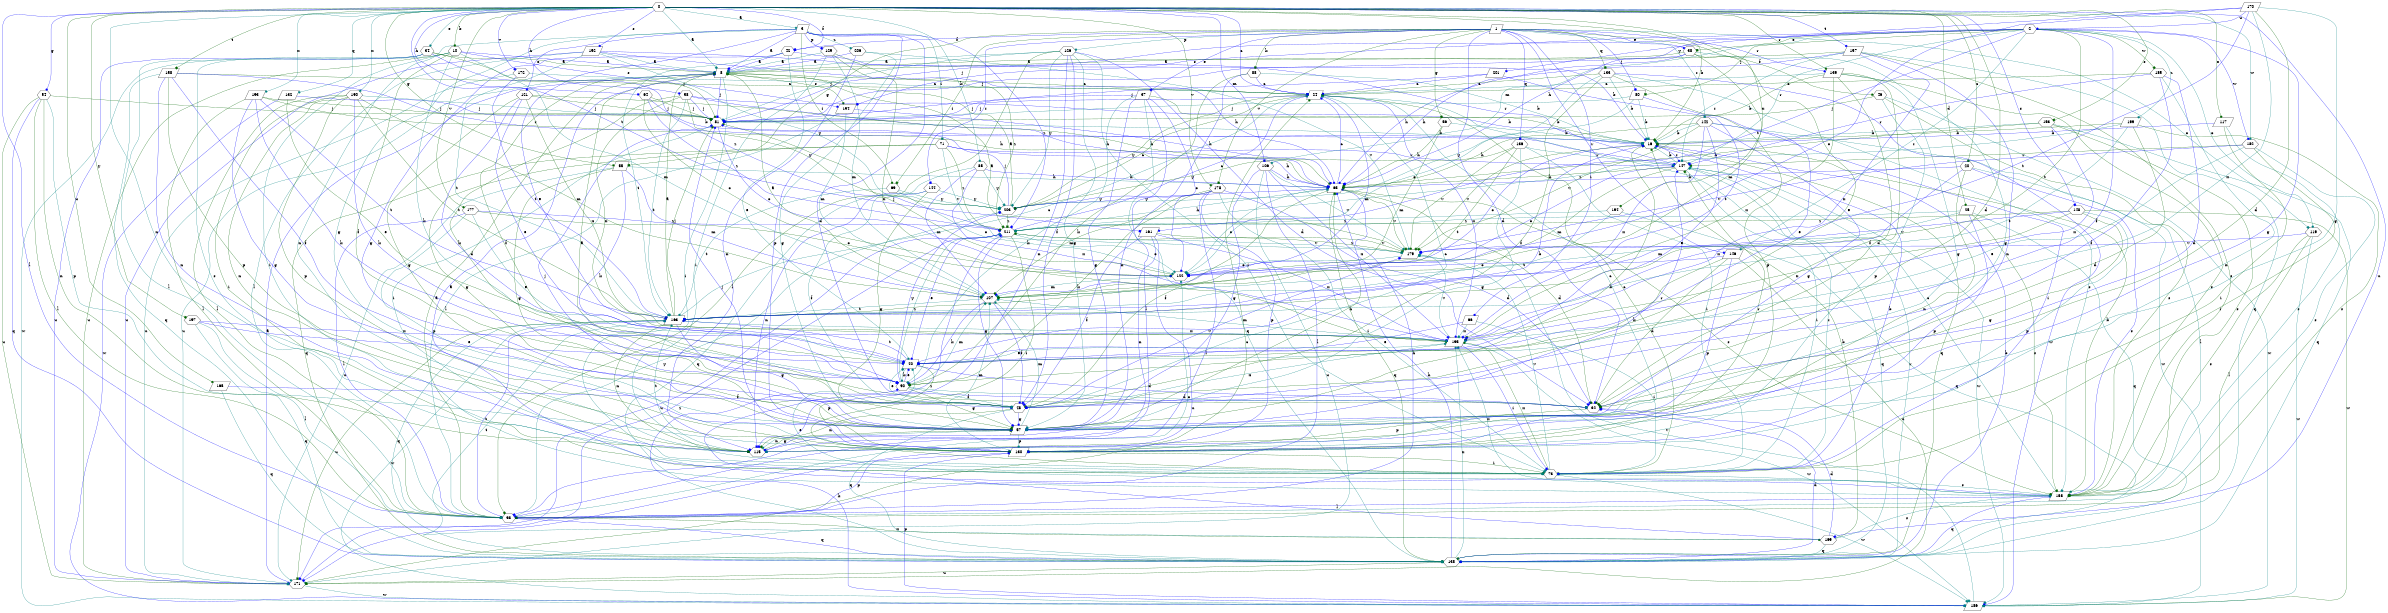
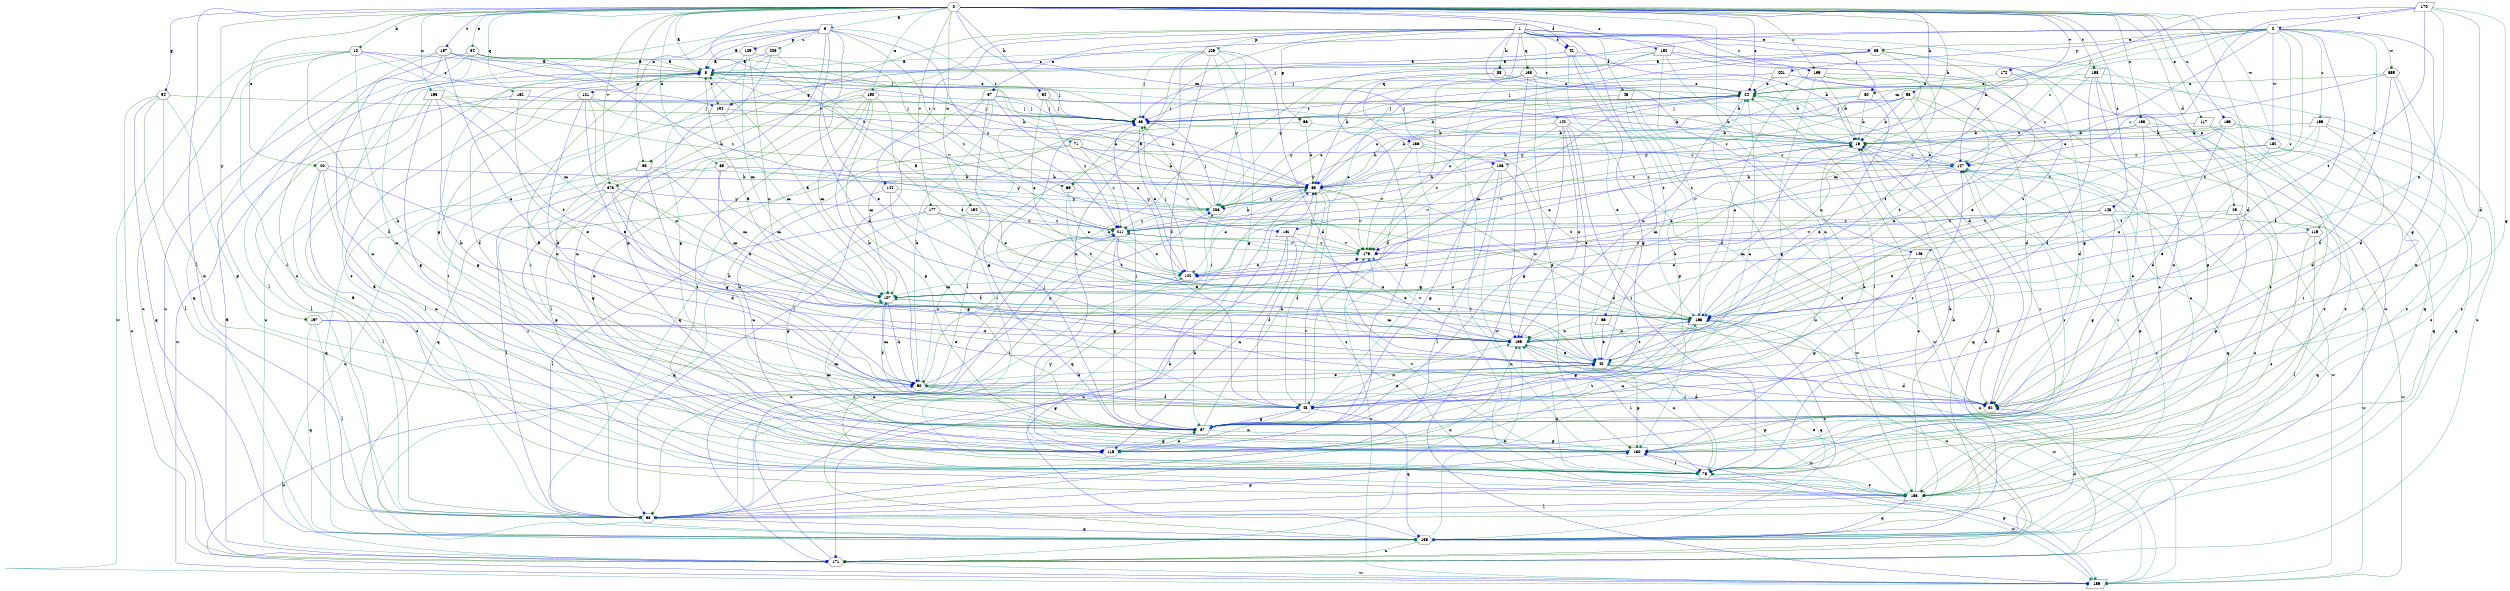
node "157": shape parallelogram -> hexagon
node "185": label "185" -> "685"
node "46": shape hexagon -> parallelogram
node "81": label "81" -> "83"
node "178": label "178" -> "378"
node "165": removed
edge "98" -> "169": now "98" -> "195"
edge "48" -> "138": color teal -> blue
